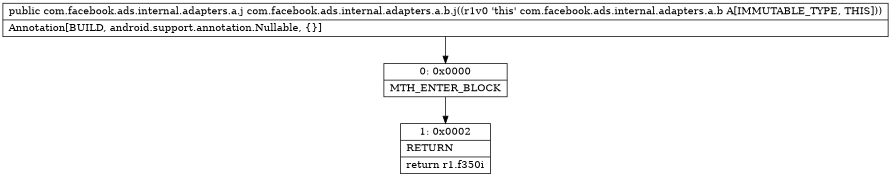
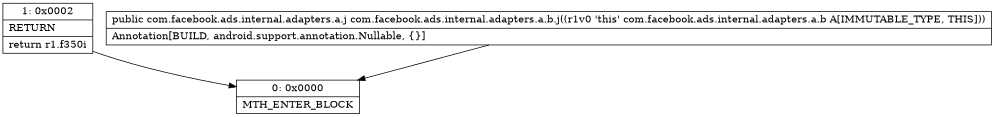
edge "0: 0x0000" -> "1: 0x0002": reversed
